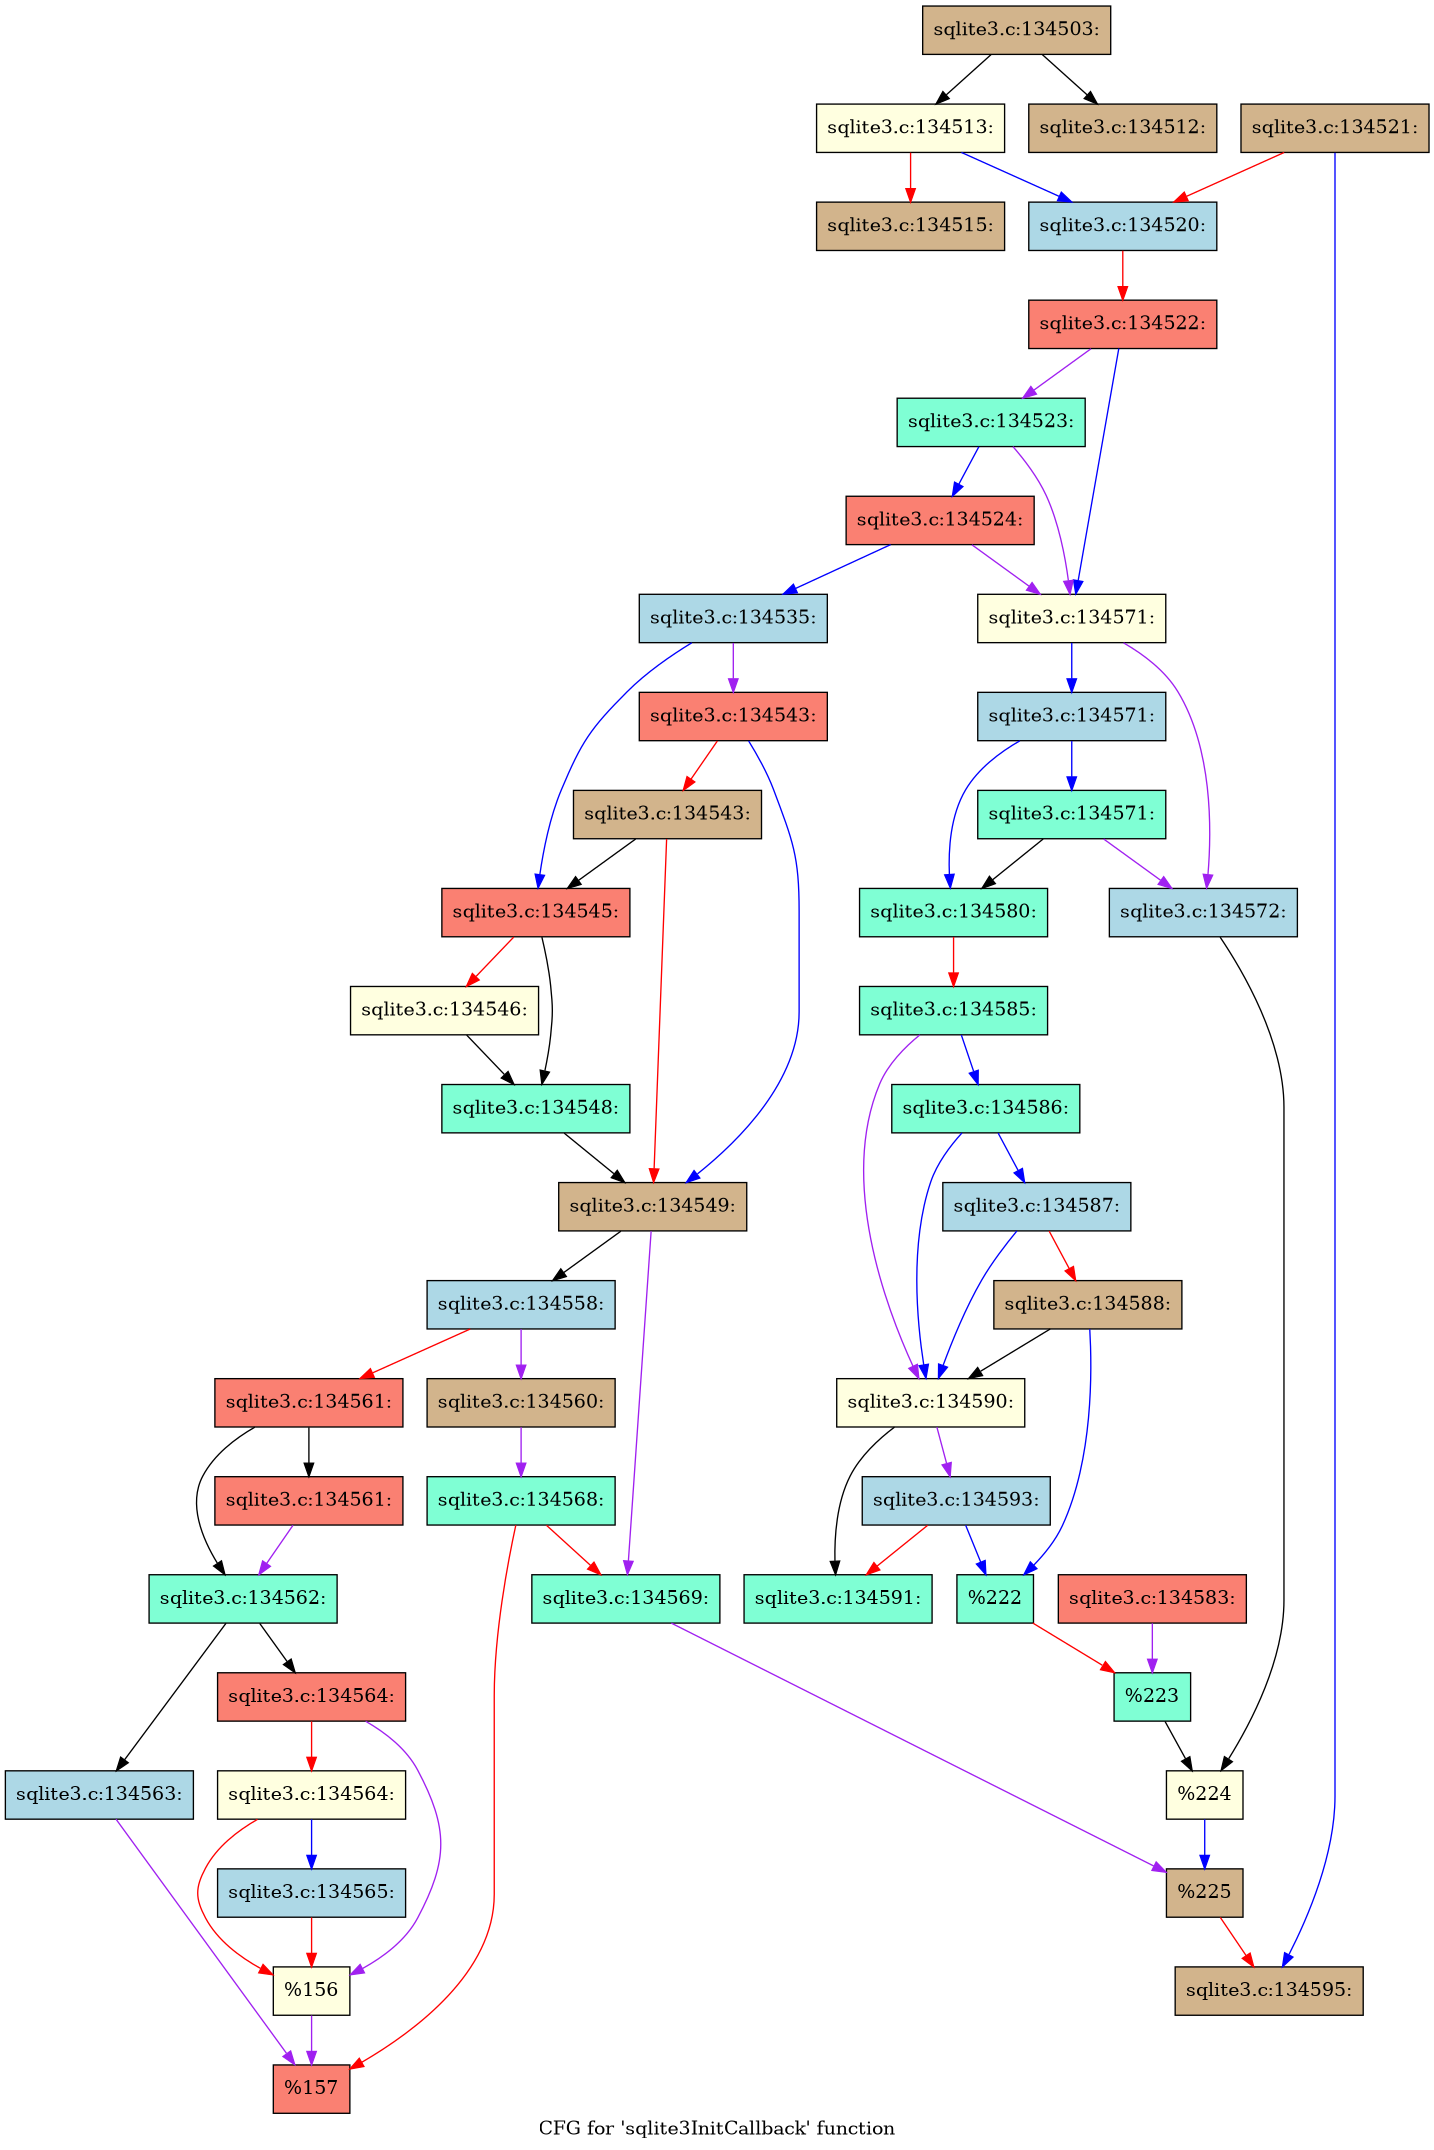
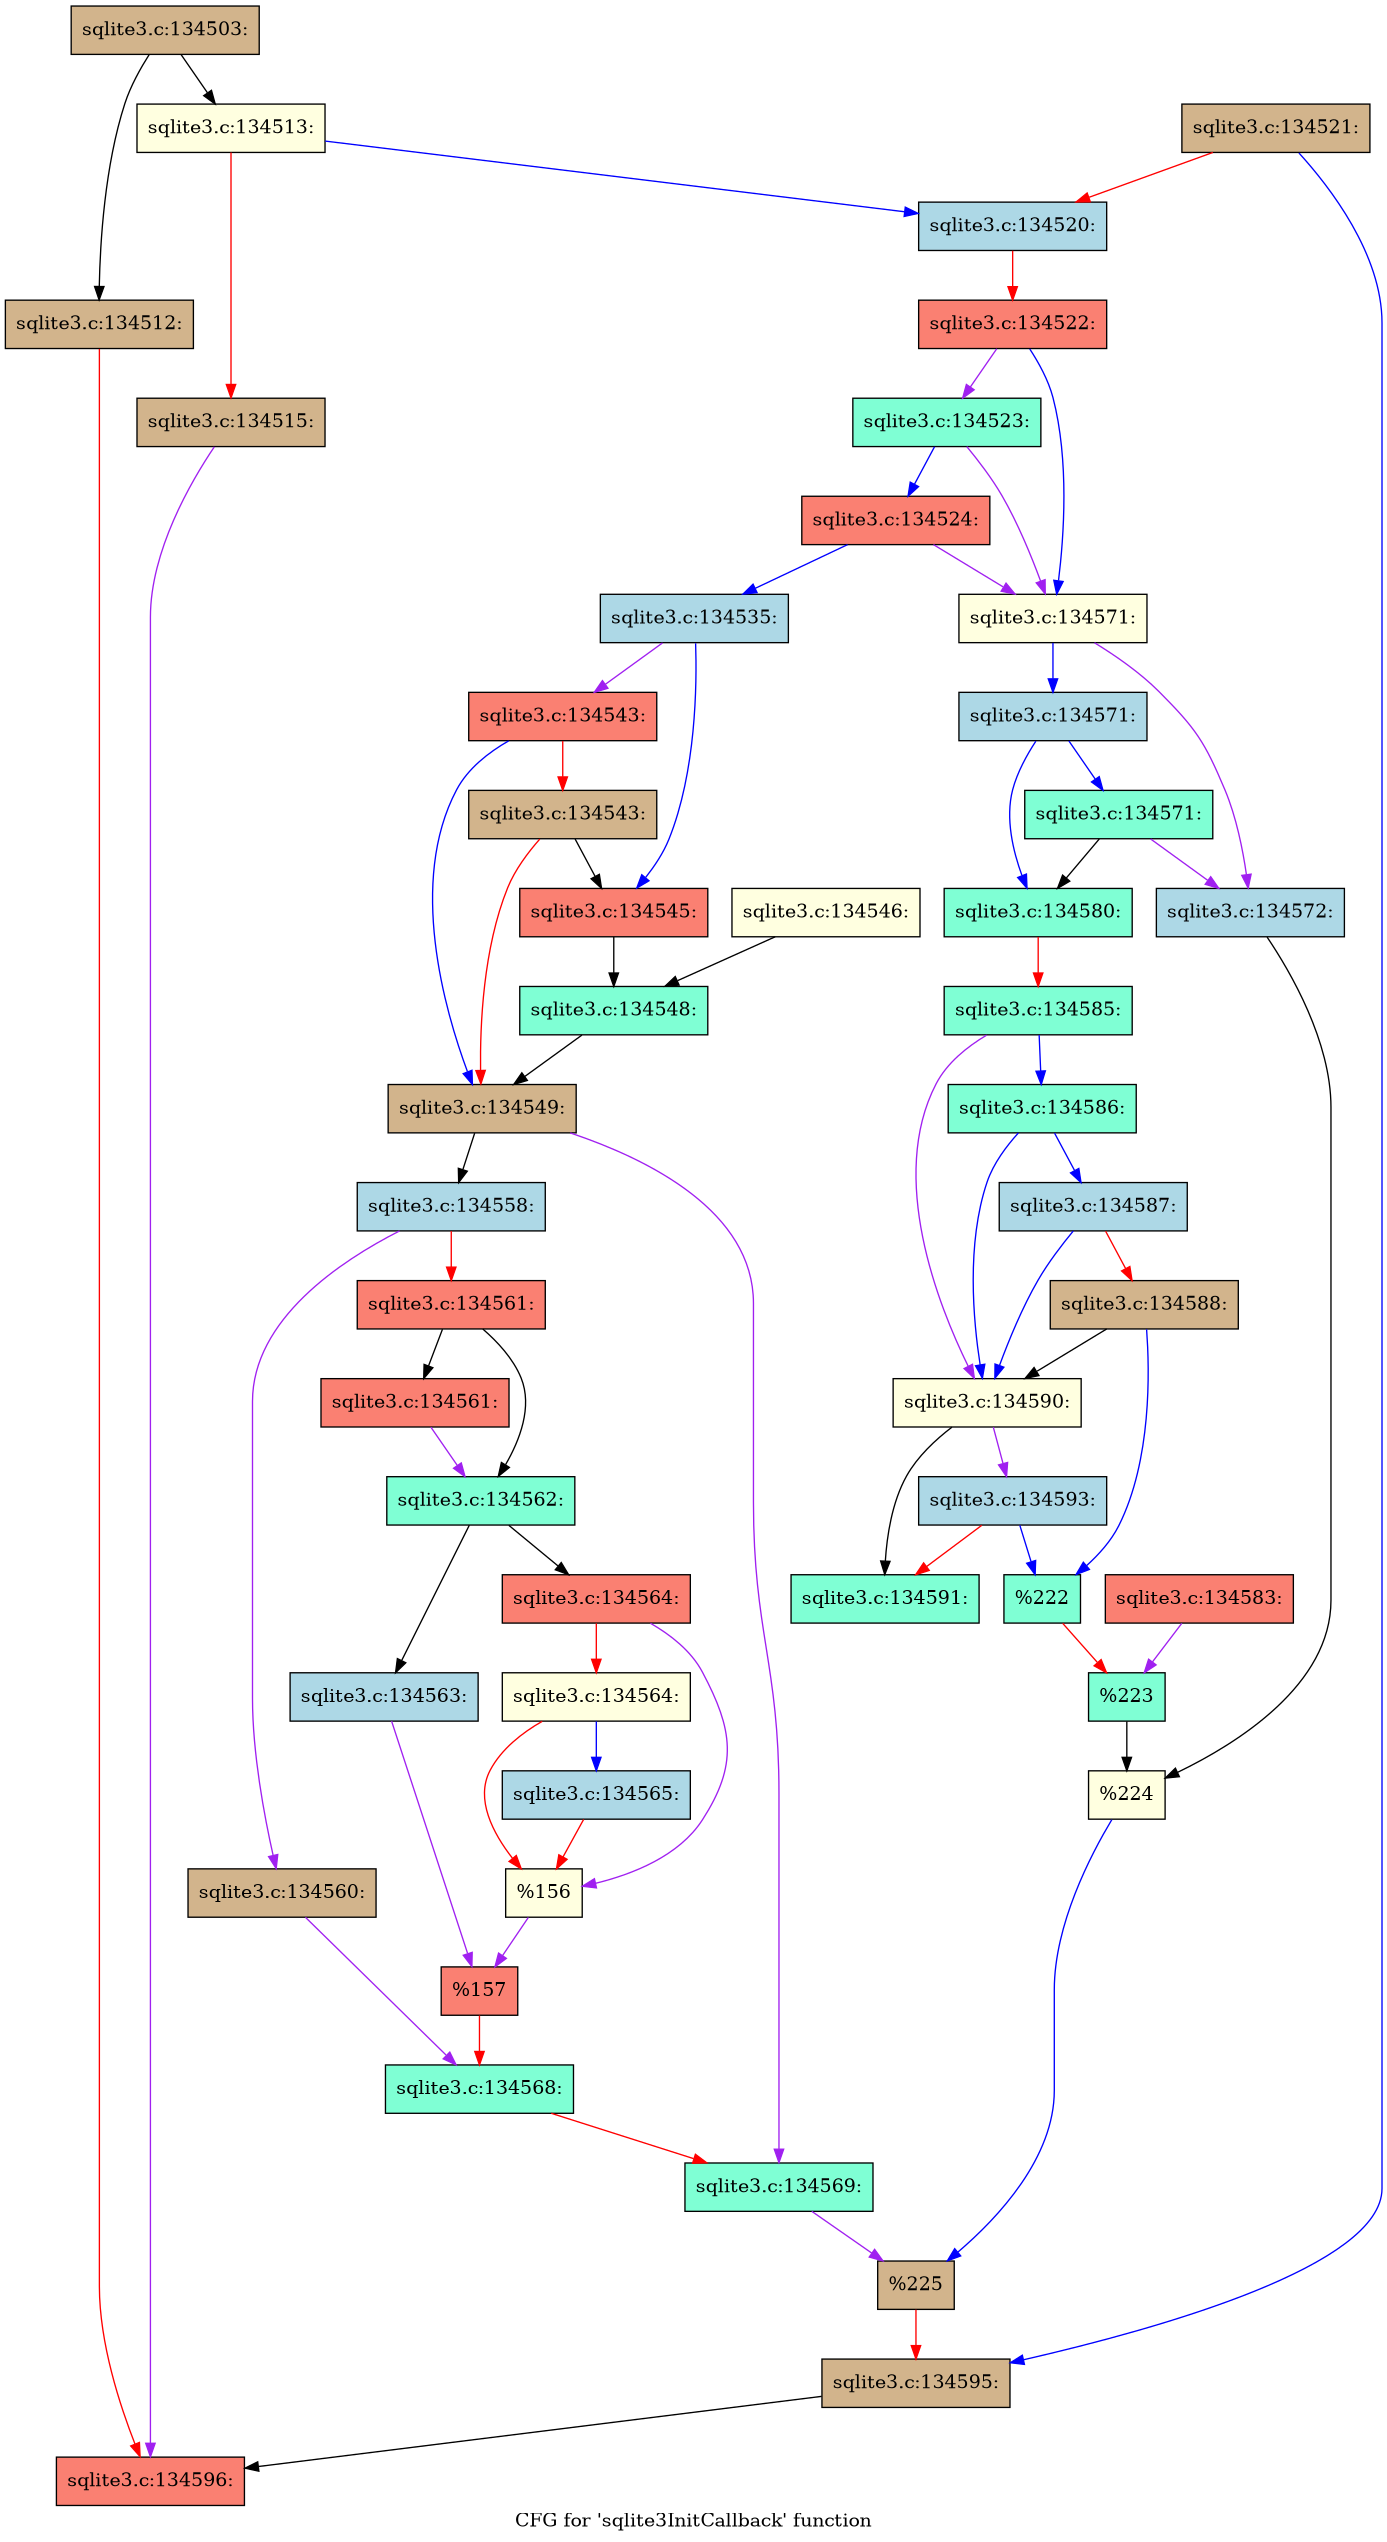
edge "sqlite3.c:134545:" -> "sqlite3.c:134546:": removed
edge "sqlite3.c:134568:" -> "%157": reversed
node "sqlite3.c:134596:": added
